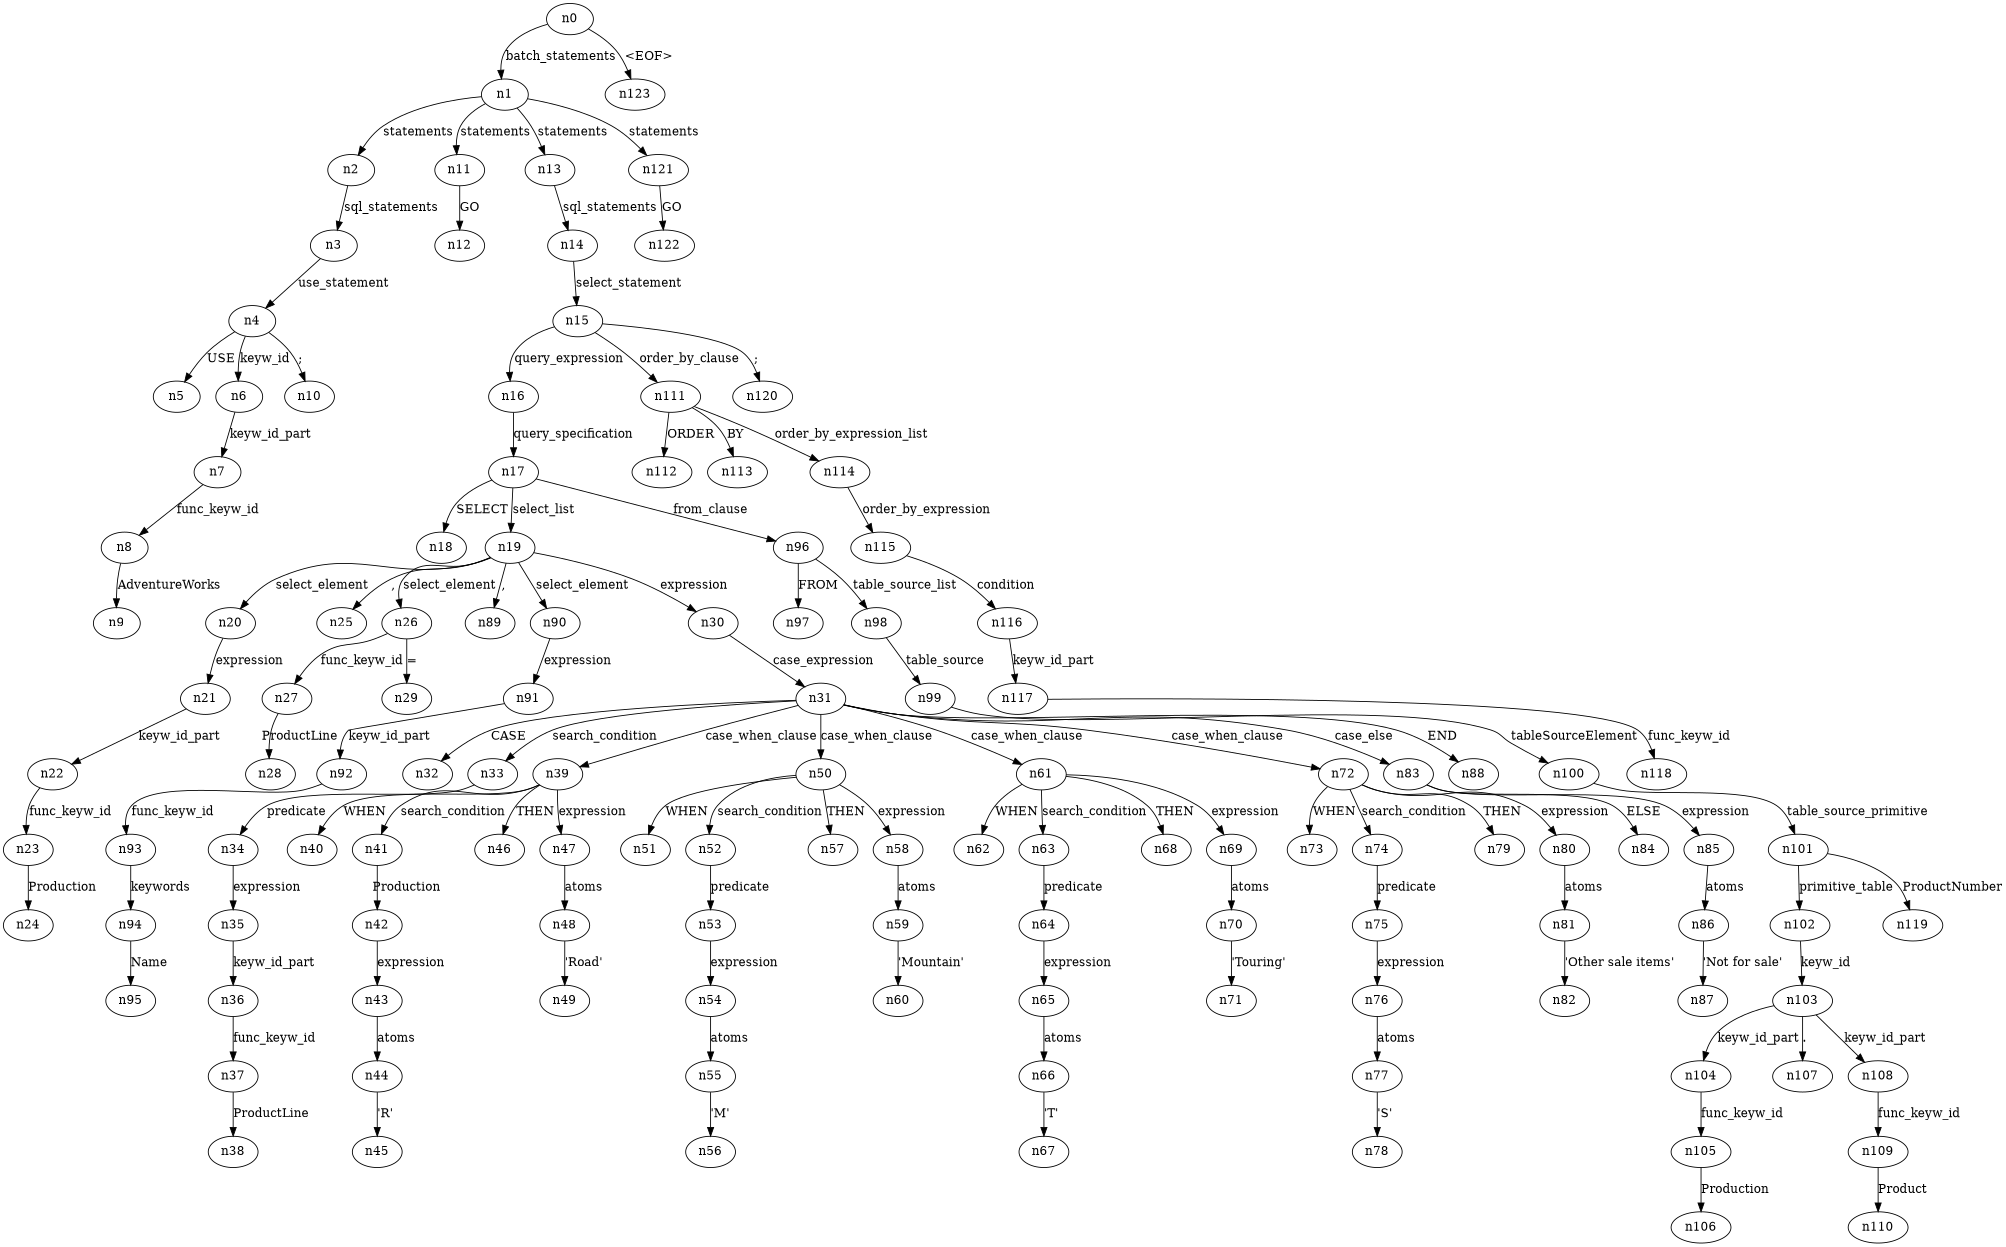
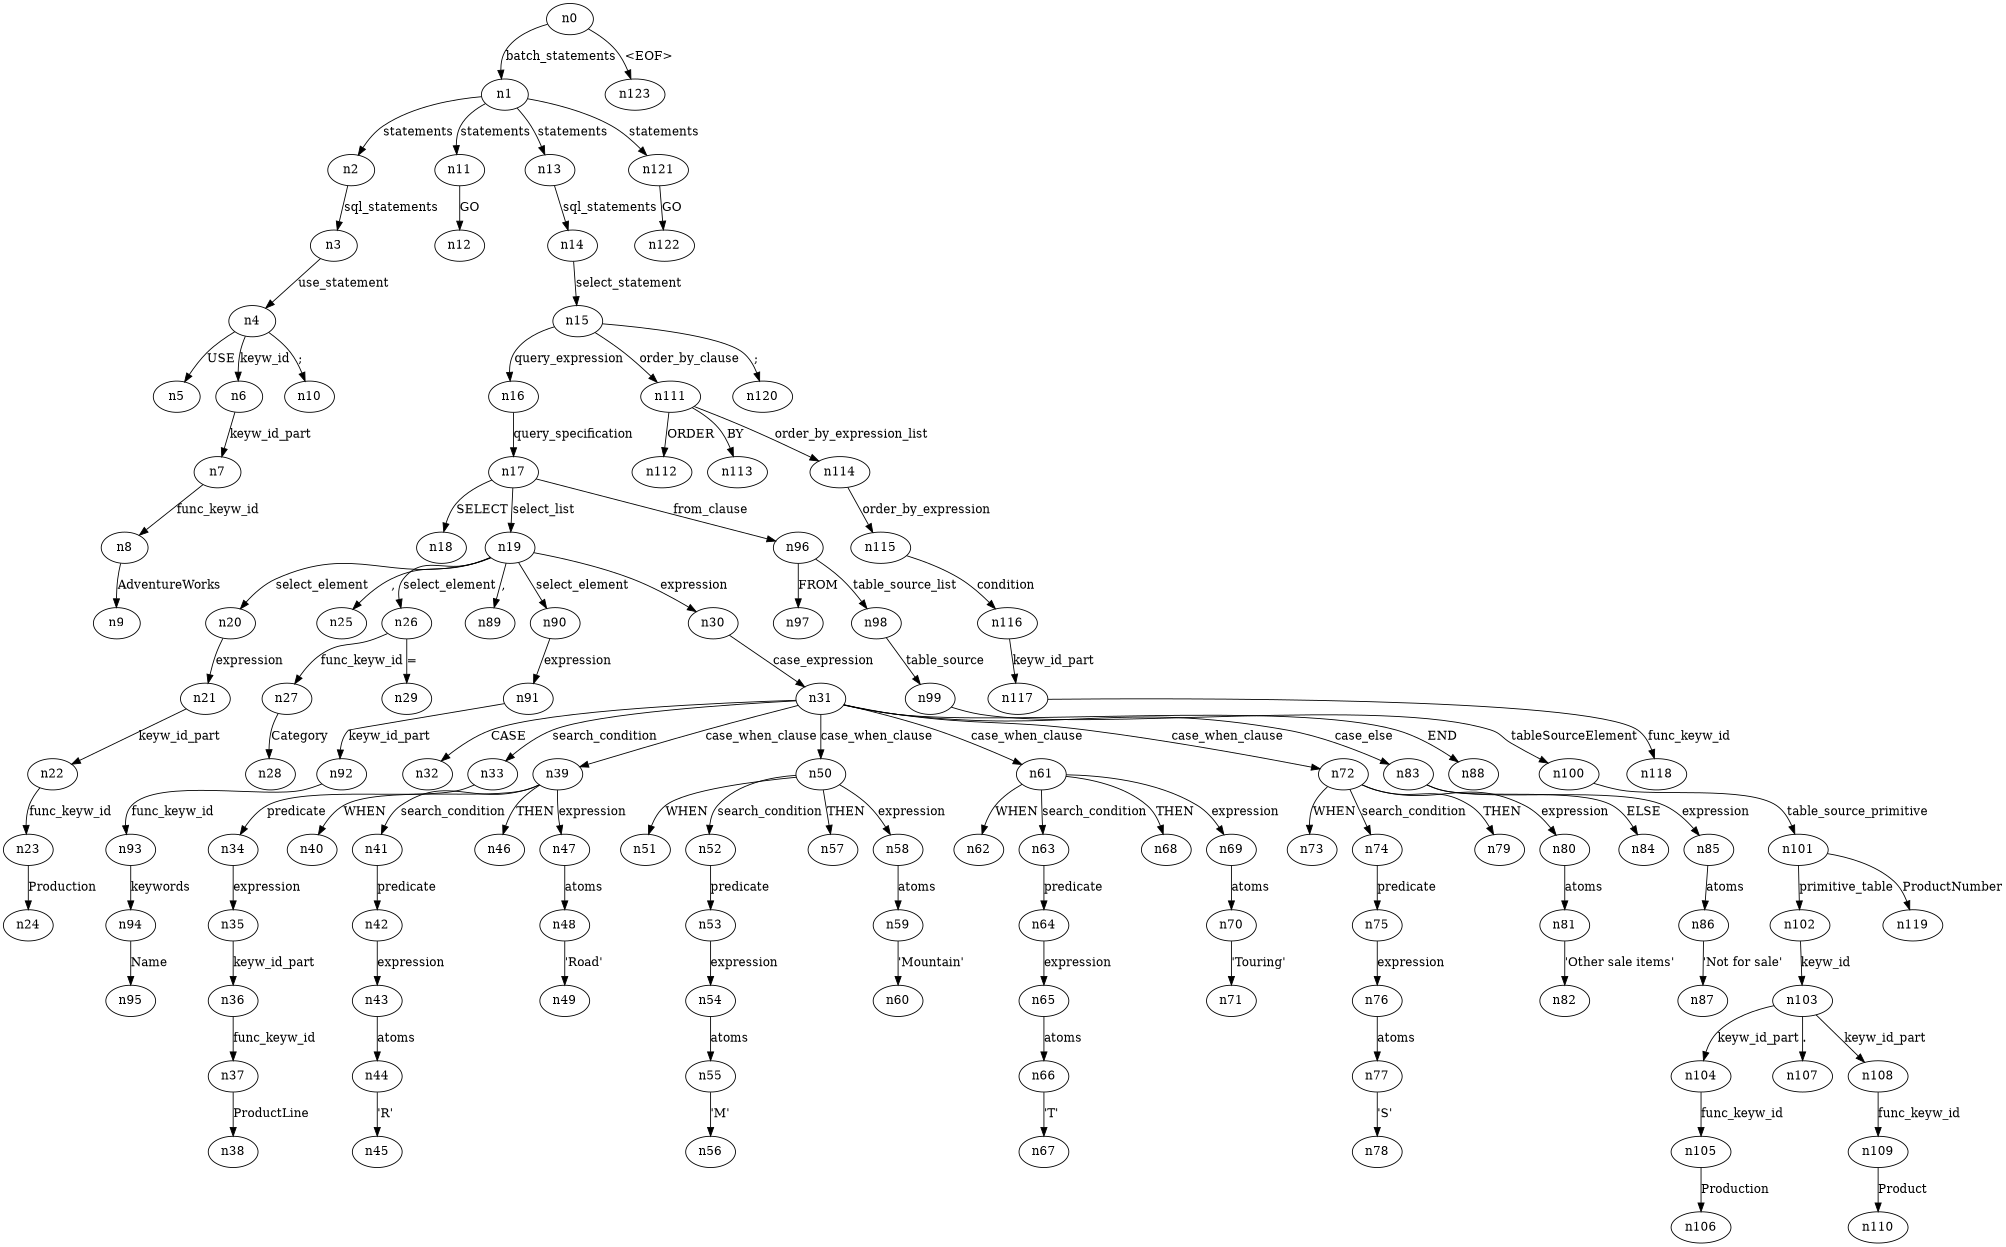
edge "n27" -> "n28": label "ProductLine" -> "Category"
edge "n41" -> "n42": label "Production" -> "predicate"
